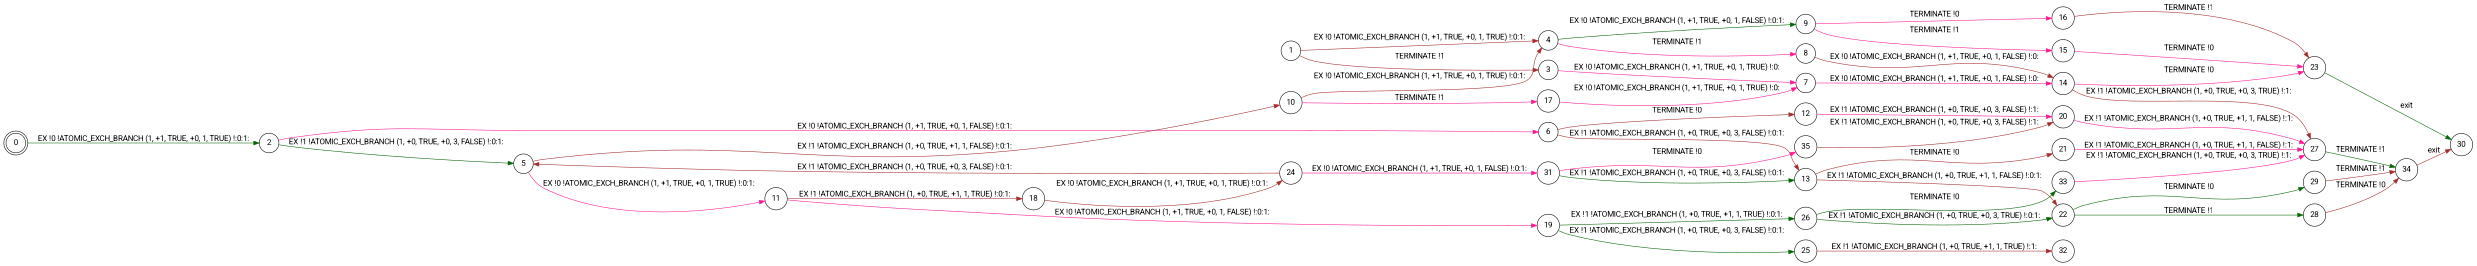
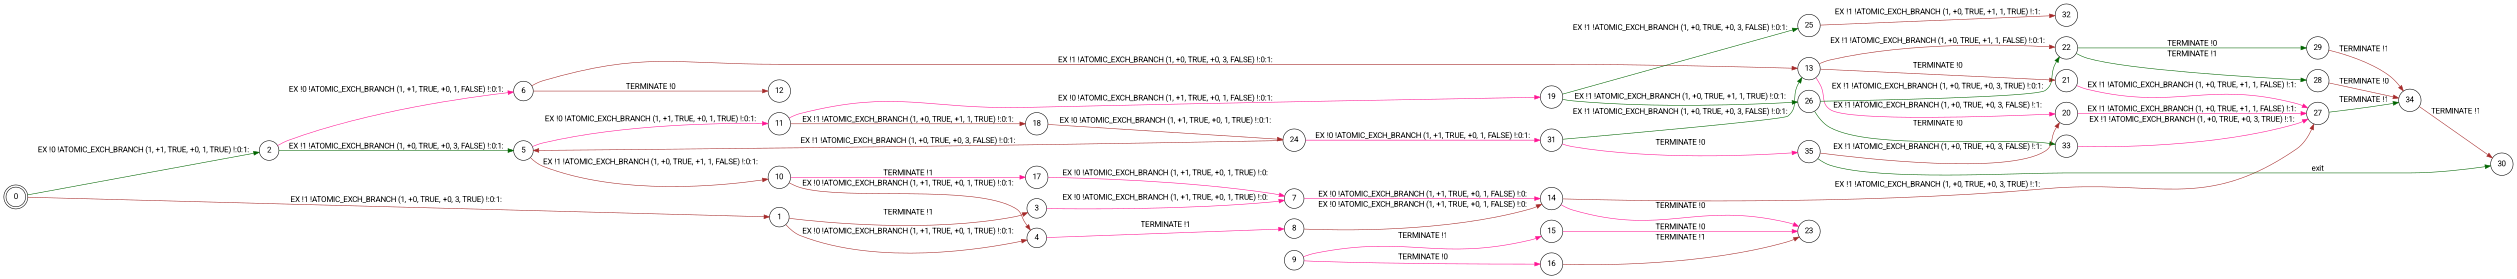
edge "4" -> "9": removed, label "EX !0 !ATOMIC_EXCH_BRANCH (1, +1, TRUE, +0, 1, FALSE) !:0:1:"
edge "23" -> "30": now "35" -> "30"
edge "12" -> "20": now "13" -> "20"
edge "34" -> "30": label "exit" -> "TERMINATE !1"
edge "0" -> "1": added, label "EX !1 !ATOMIC_EXCH_BRANCH (1, +0, TRUE, +0, 3, TRUE) !:0:1:"
